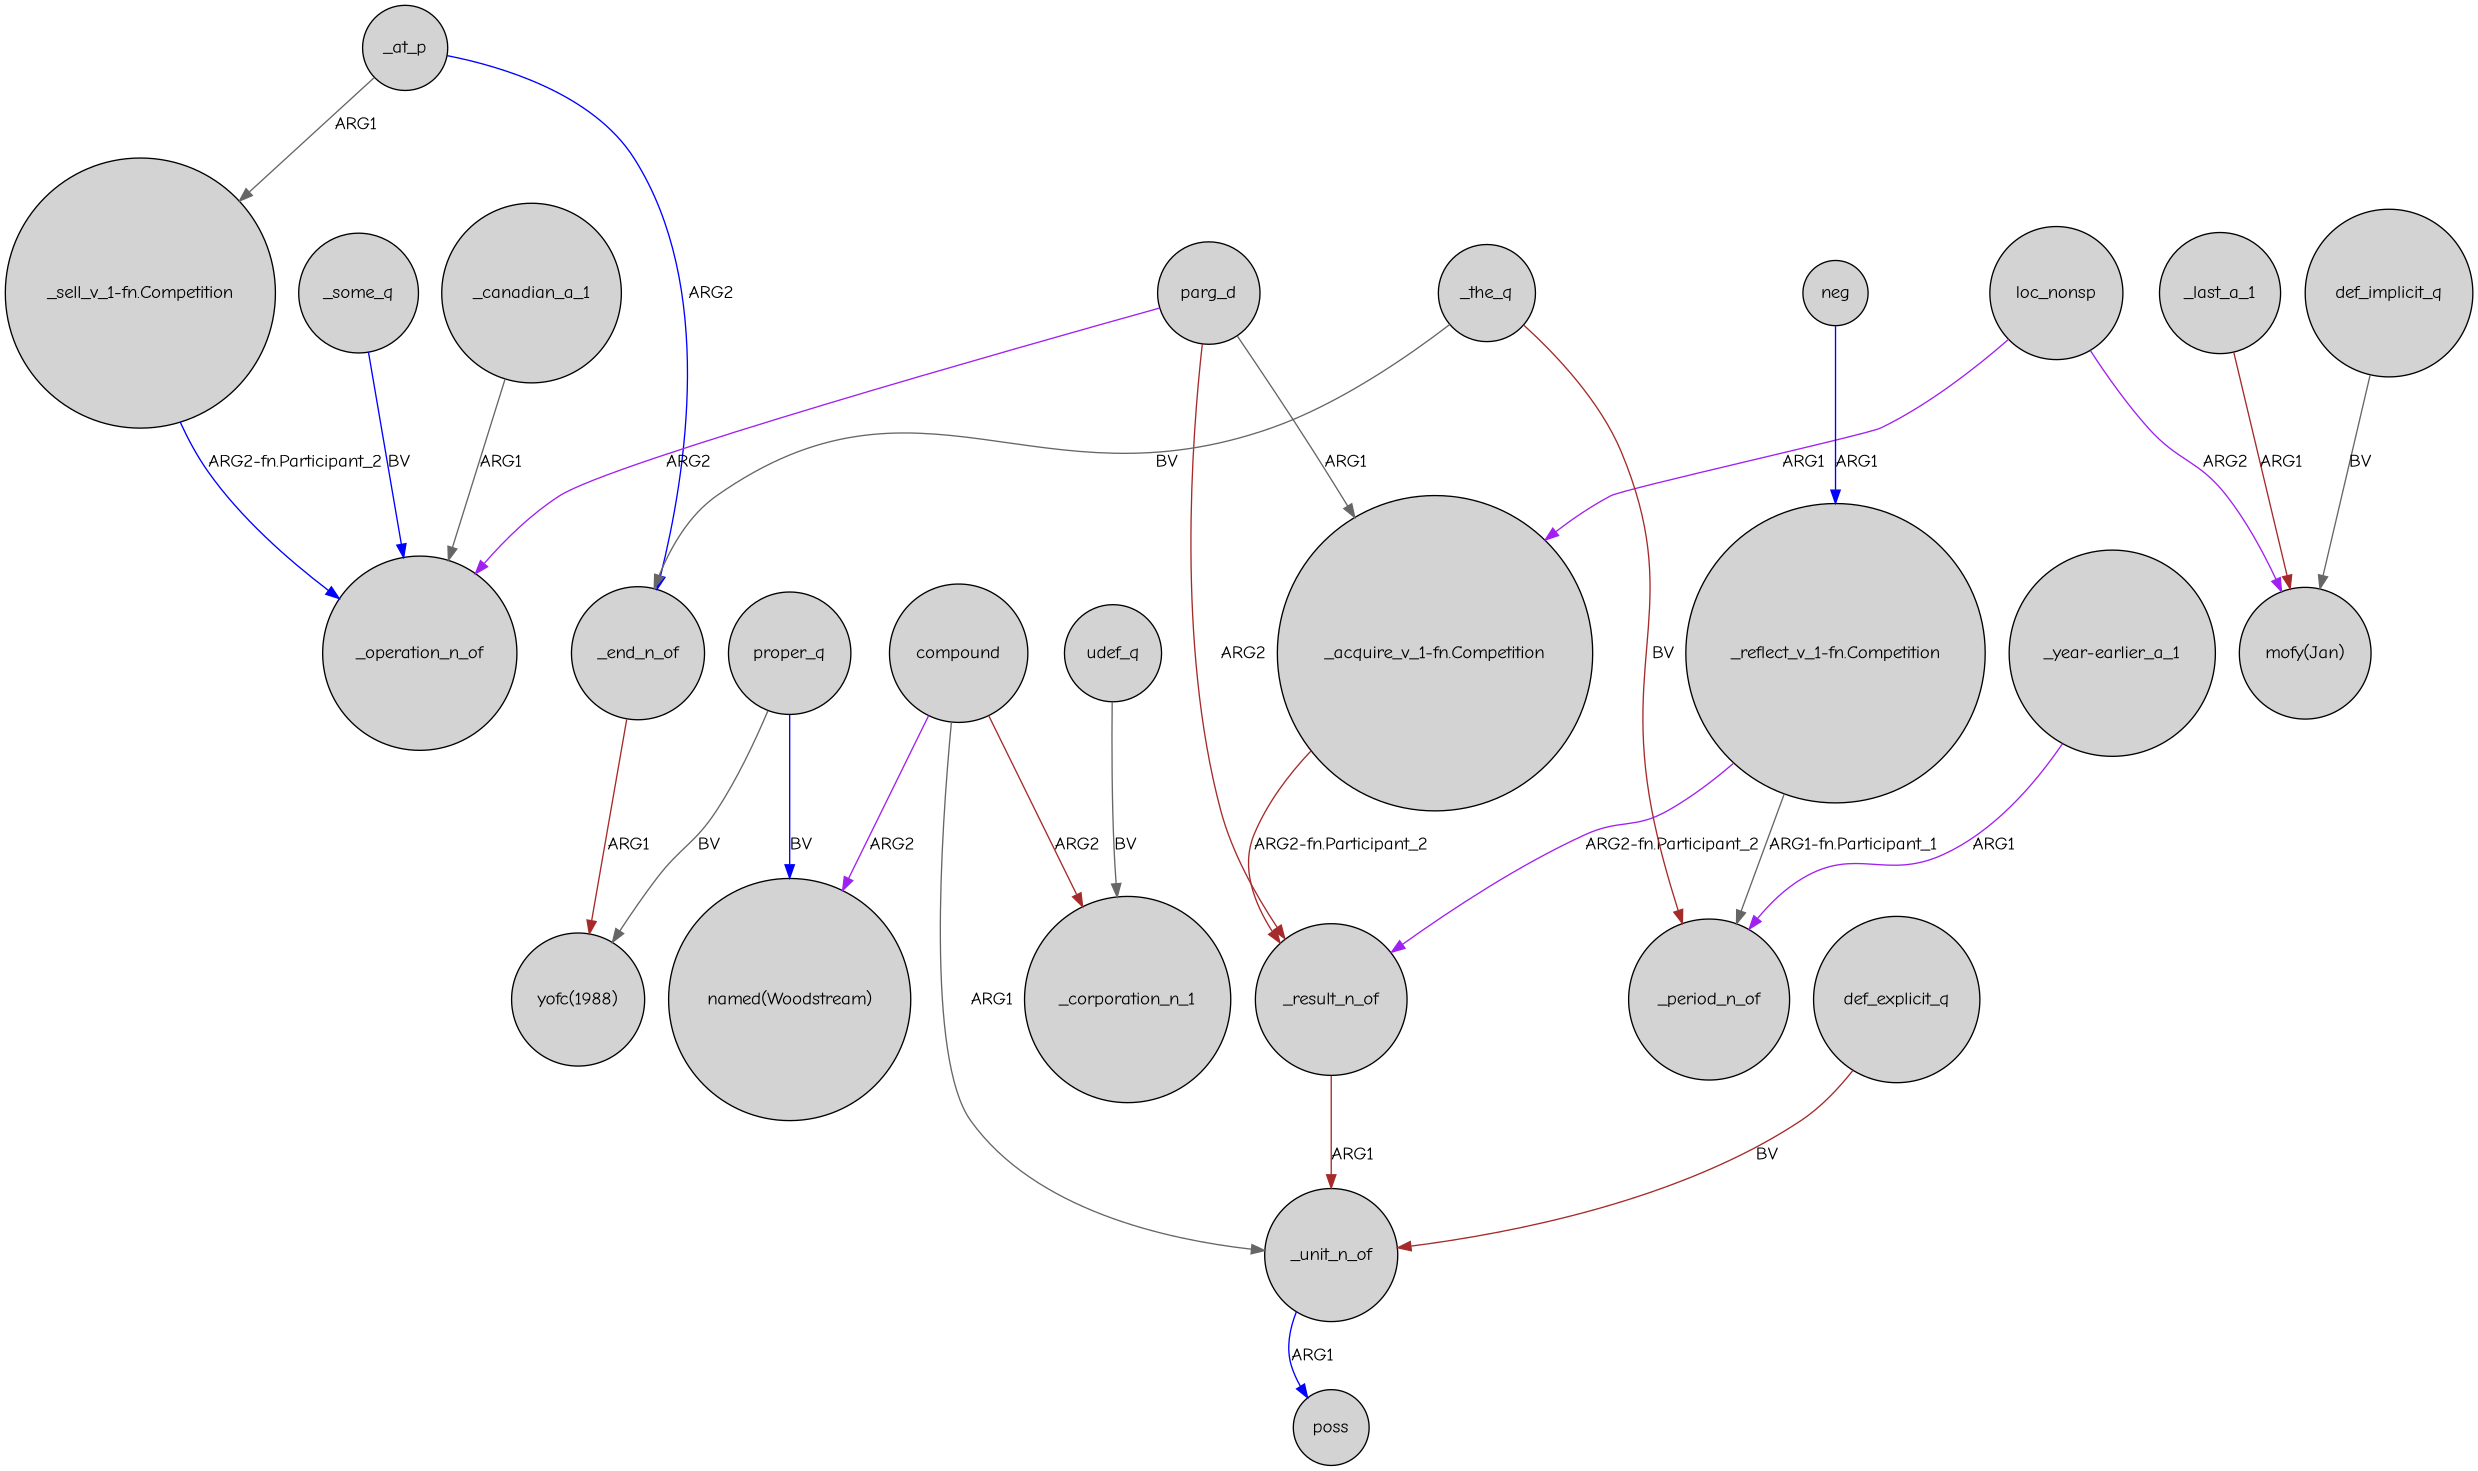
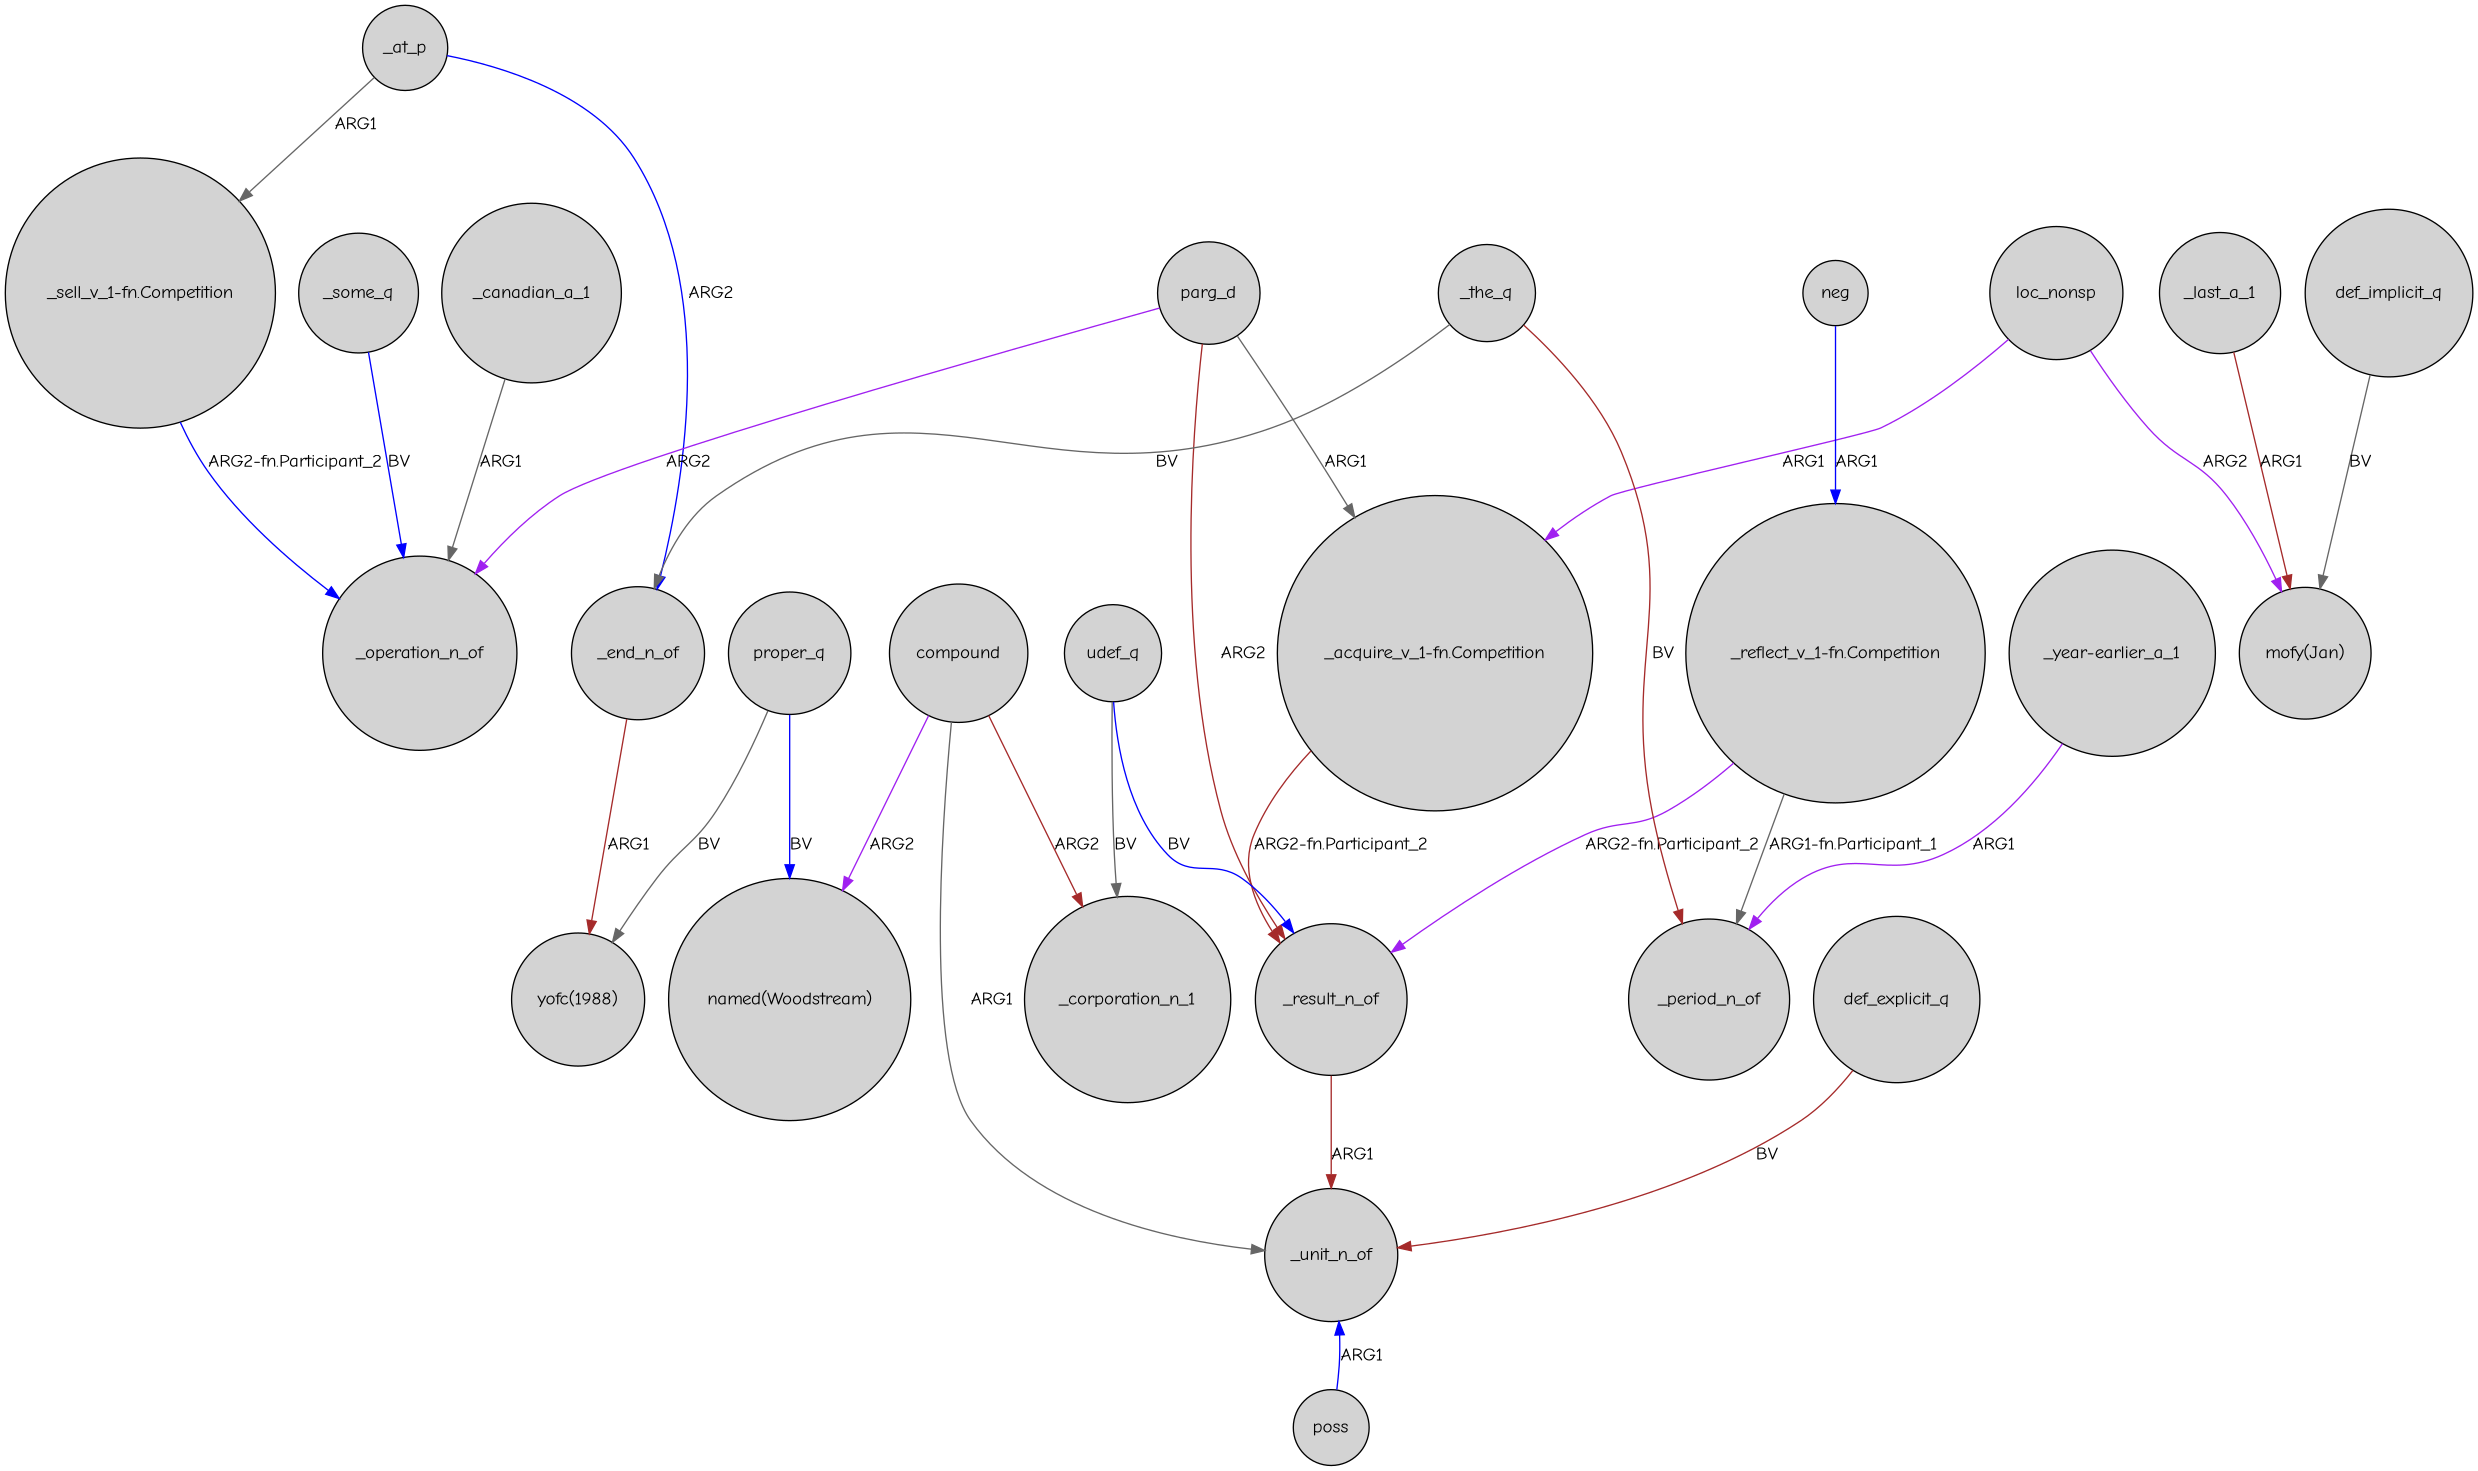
edge "udef_q" -> "_result_n_of": added, label "BV"
edge "_unit_n_of" -> "poss": reversed
